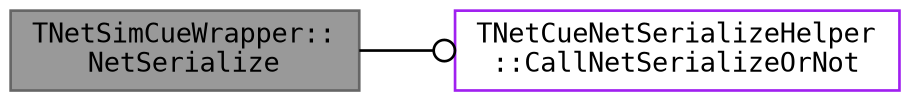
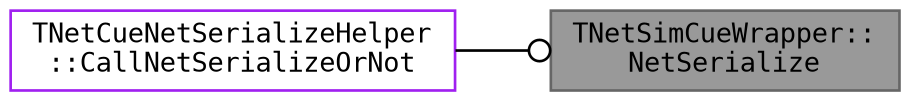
edge "TNetSimCueWrapper:: NetSerialize" -> "TNetCueNetSerializeHelper ::CallNetSerializeOrNot": reversed
